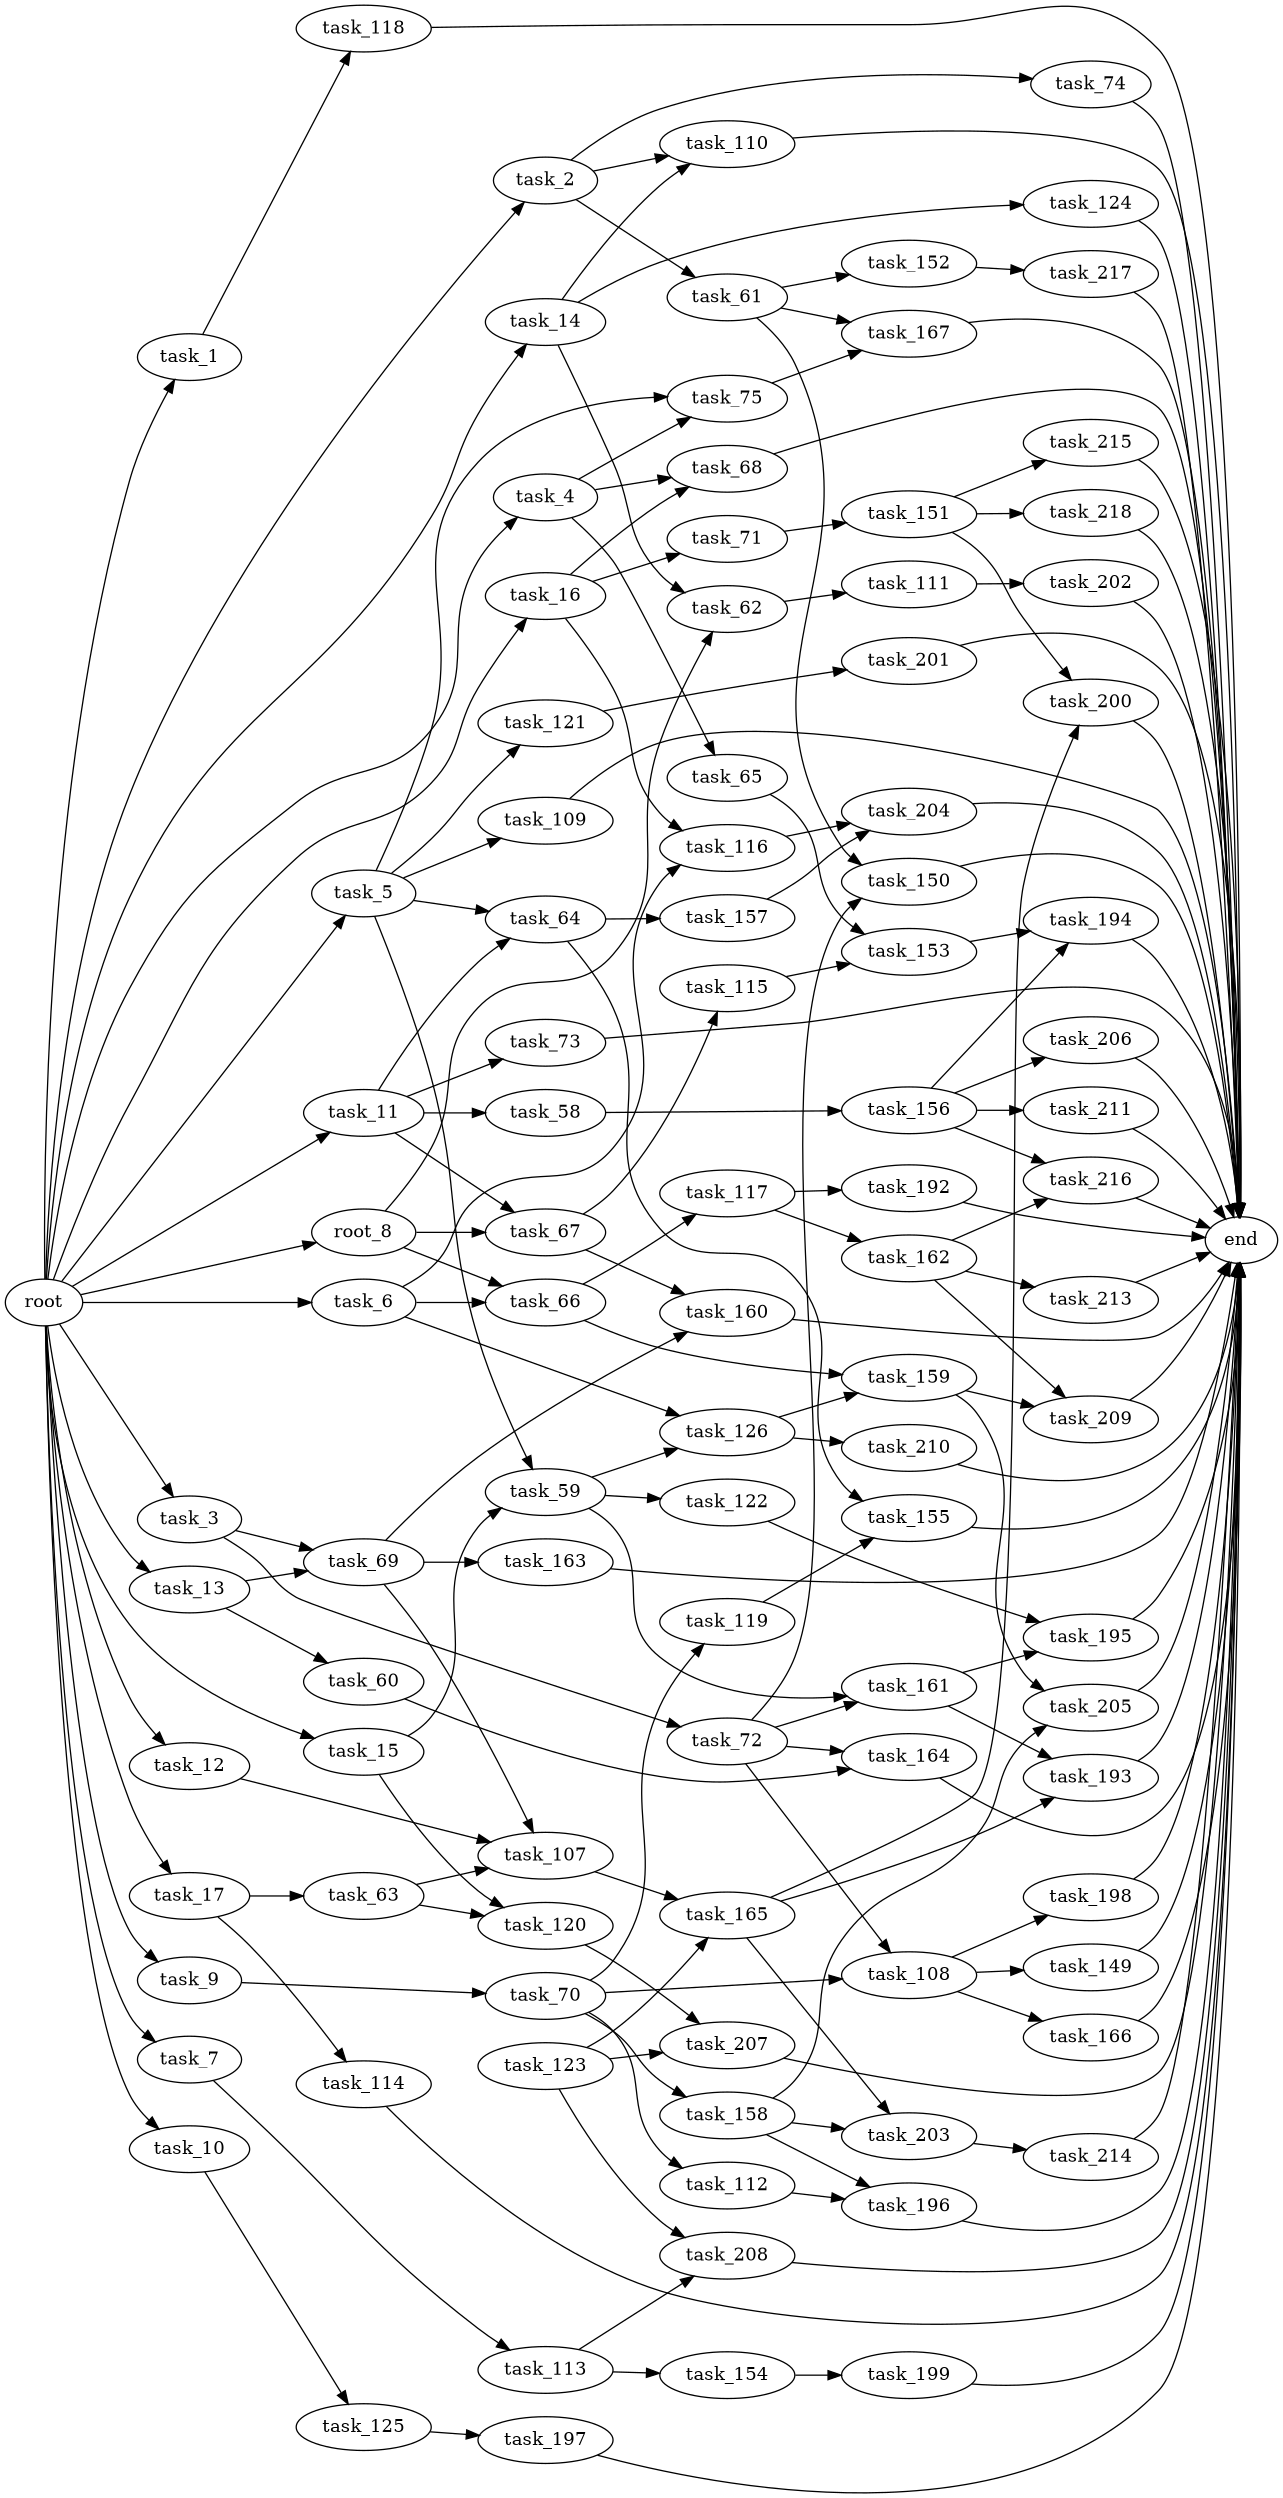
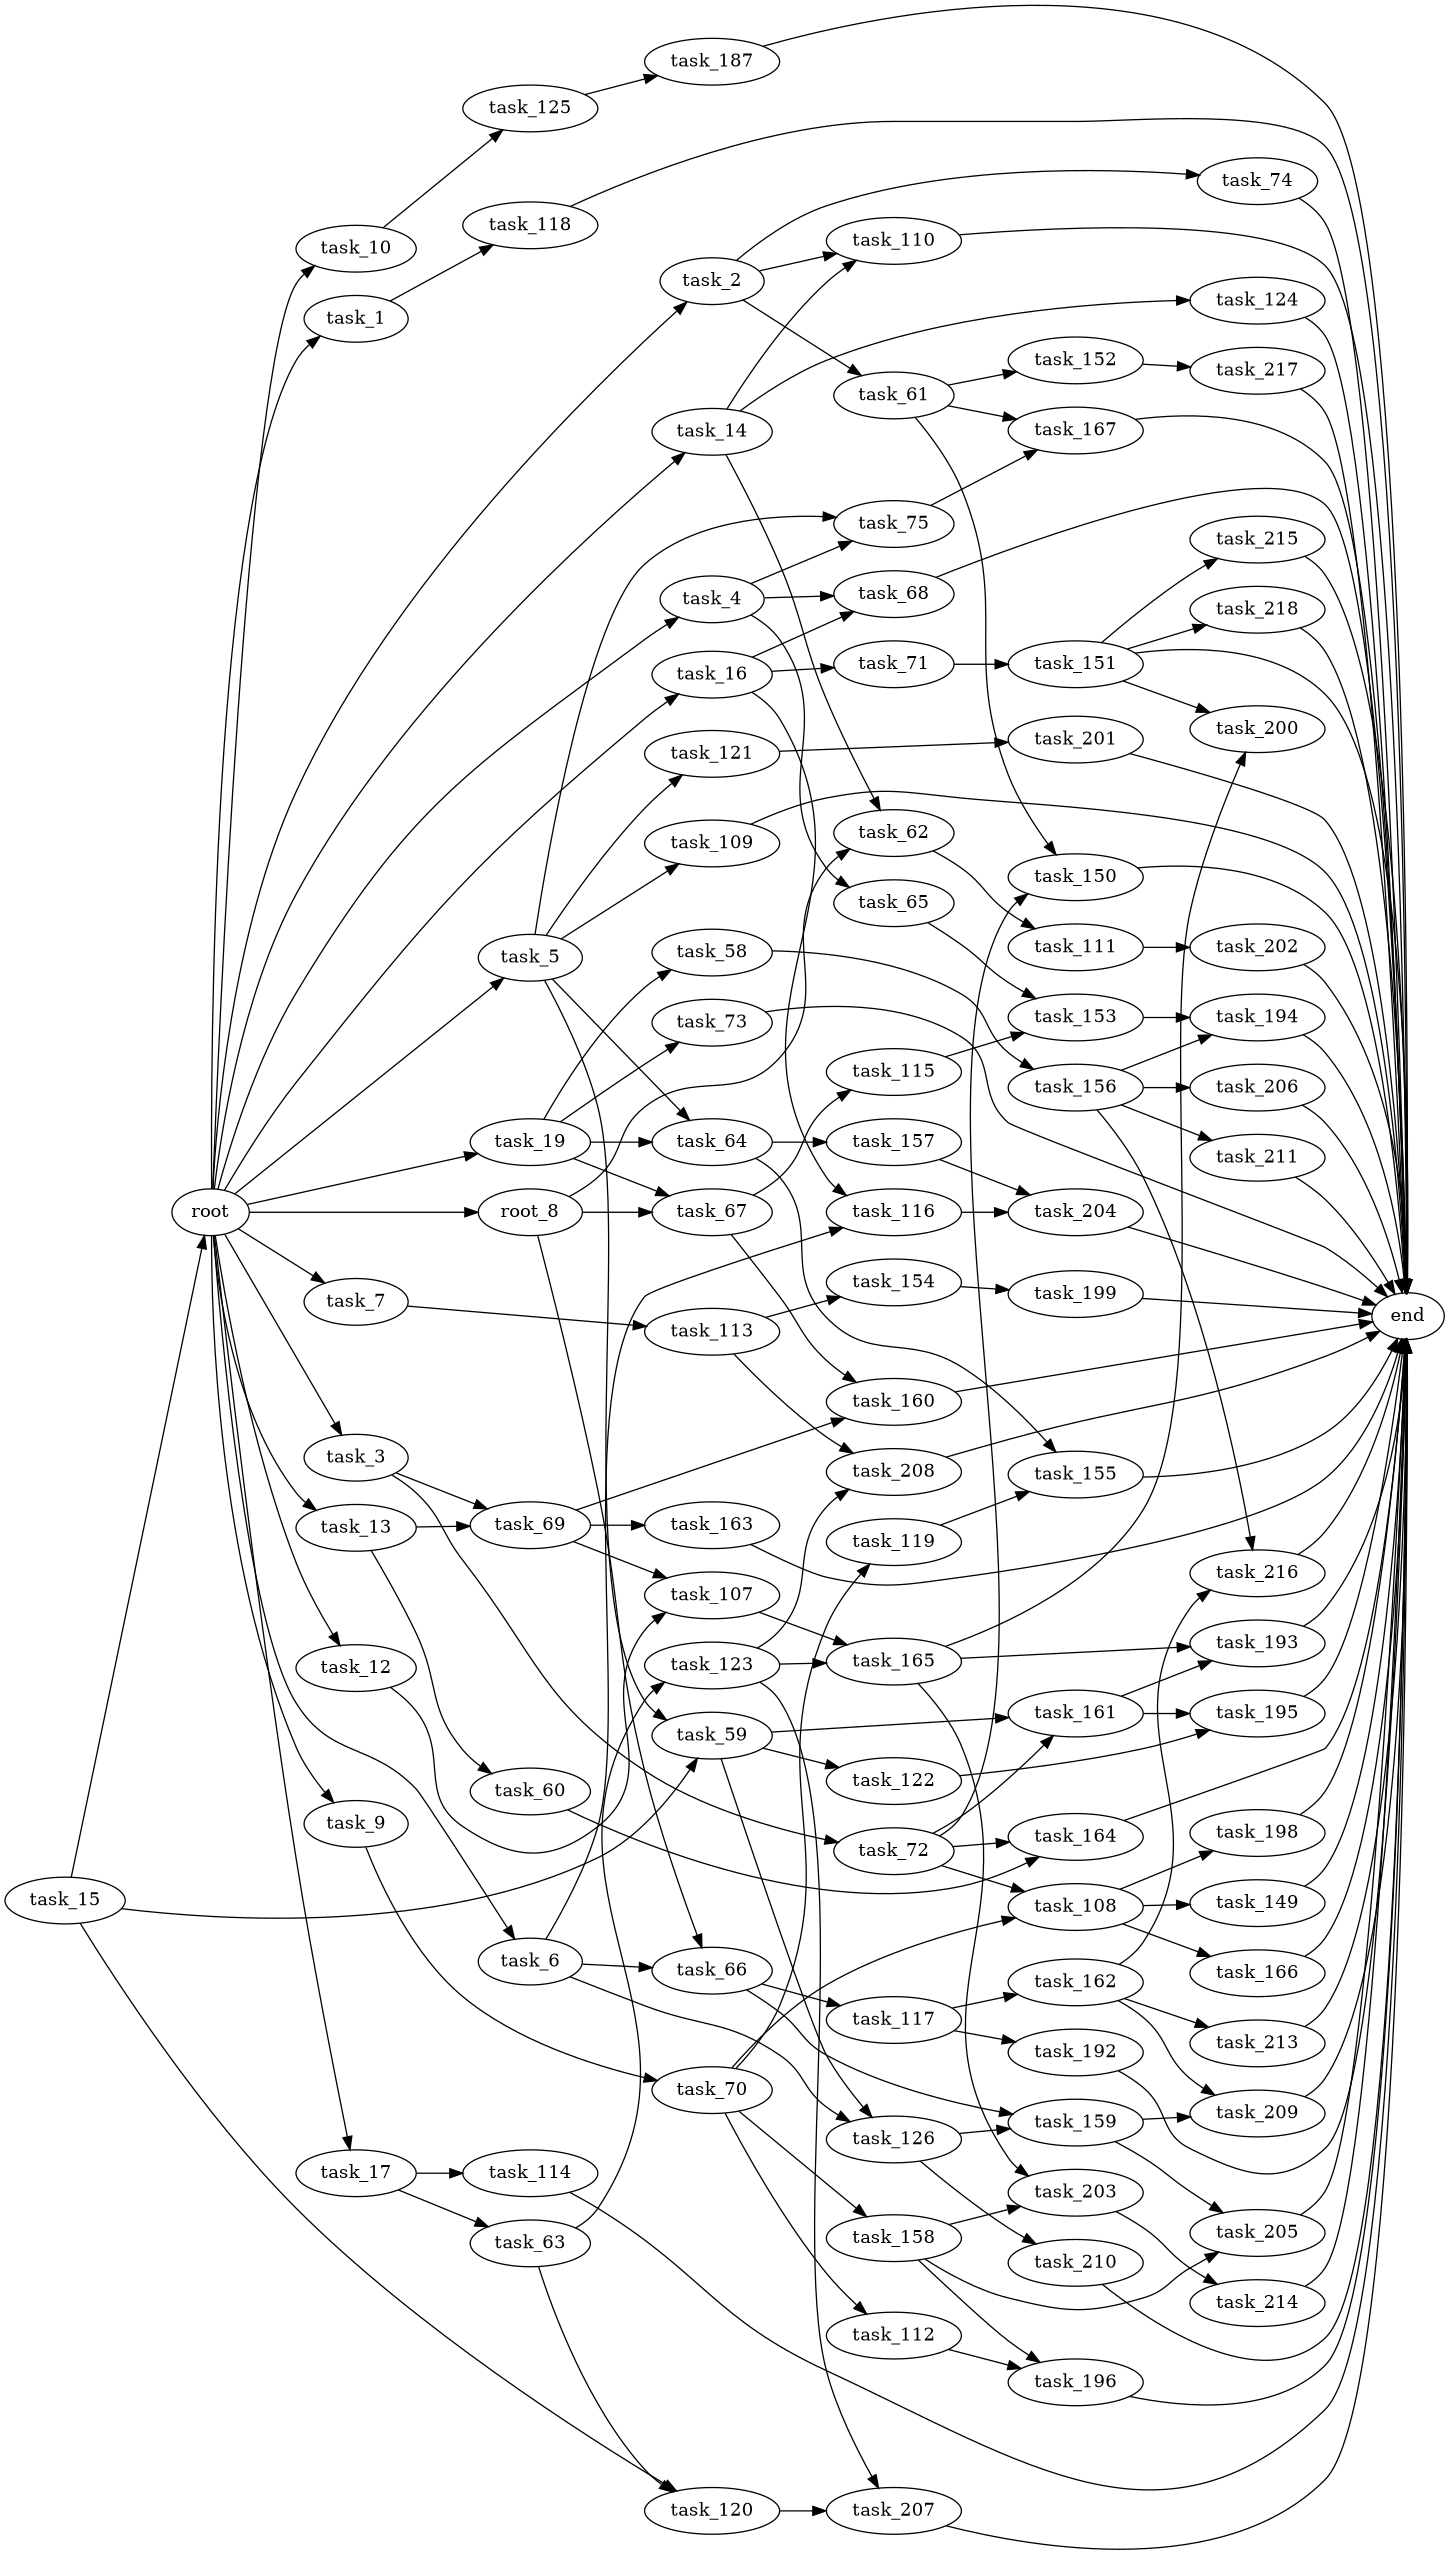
edge "task_200" -> "end": now "task_151" -> "end"
node "task_11": label "task_11" -> "task_19"
edge "root" -> "task_15": reversed
edge "task_63" -> "task_107": now "task_63" -> "task_123"
node "task_197": label "task_197" -> "task_187"
